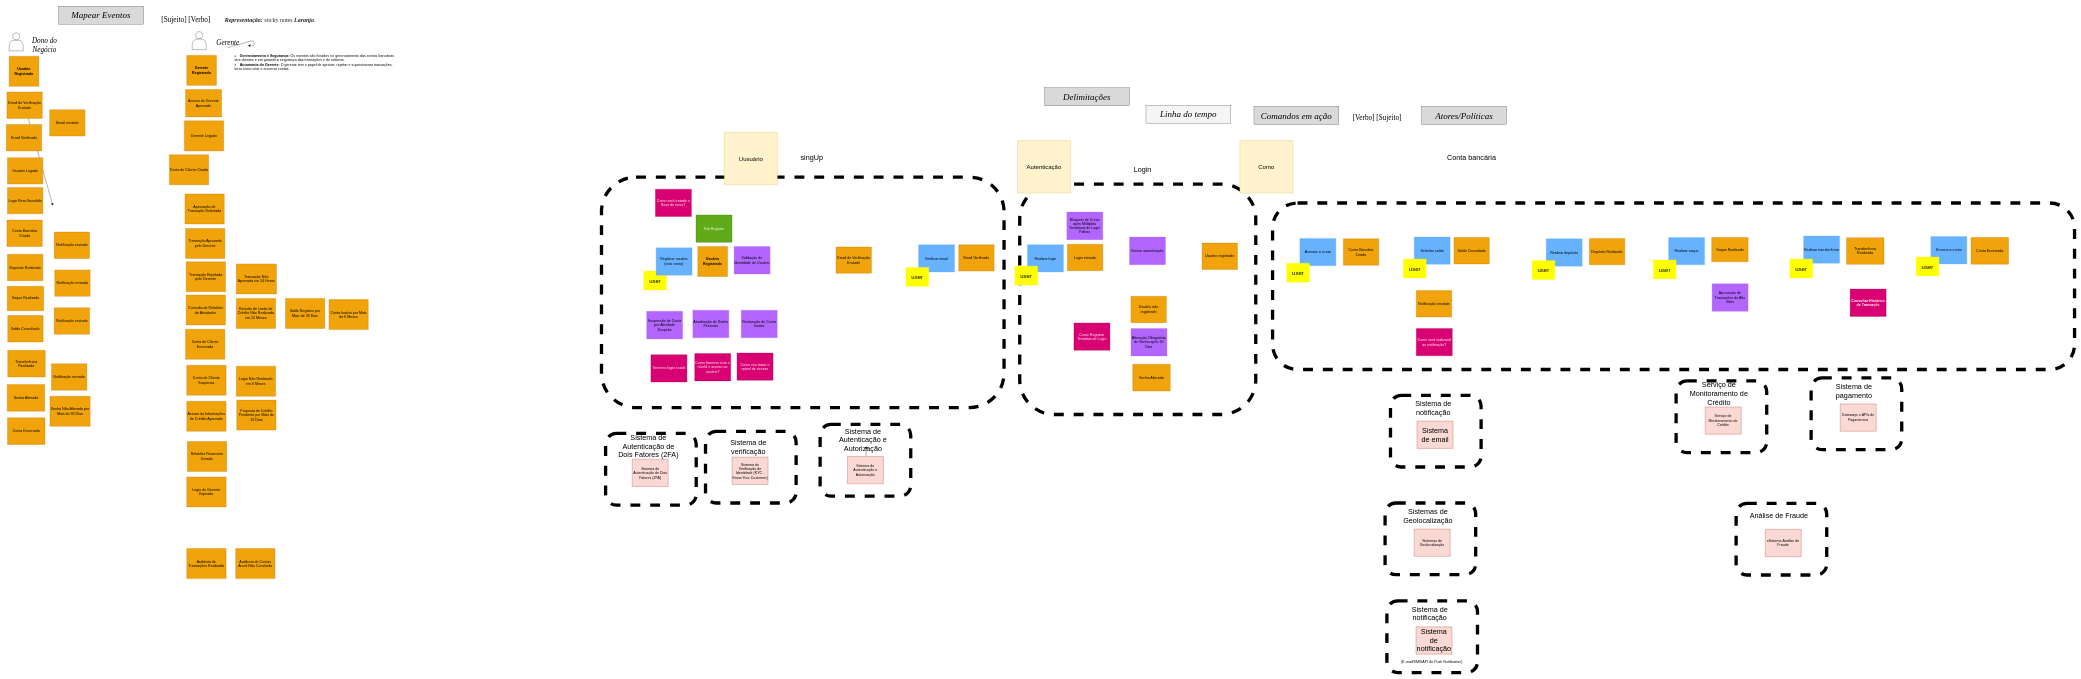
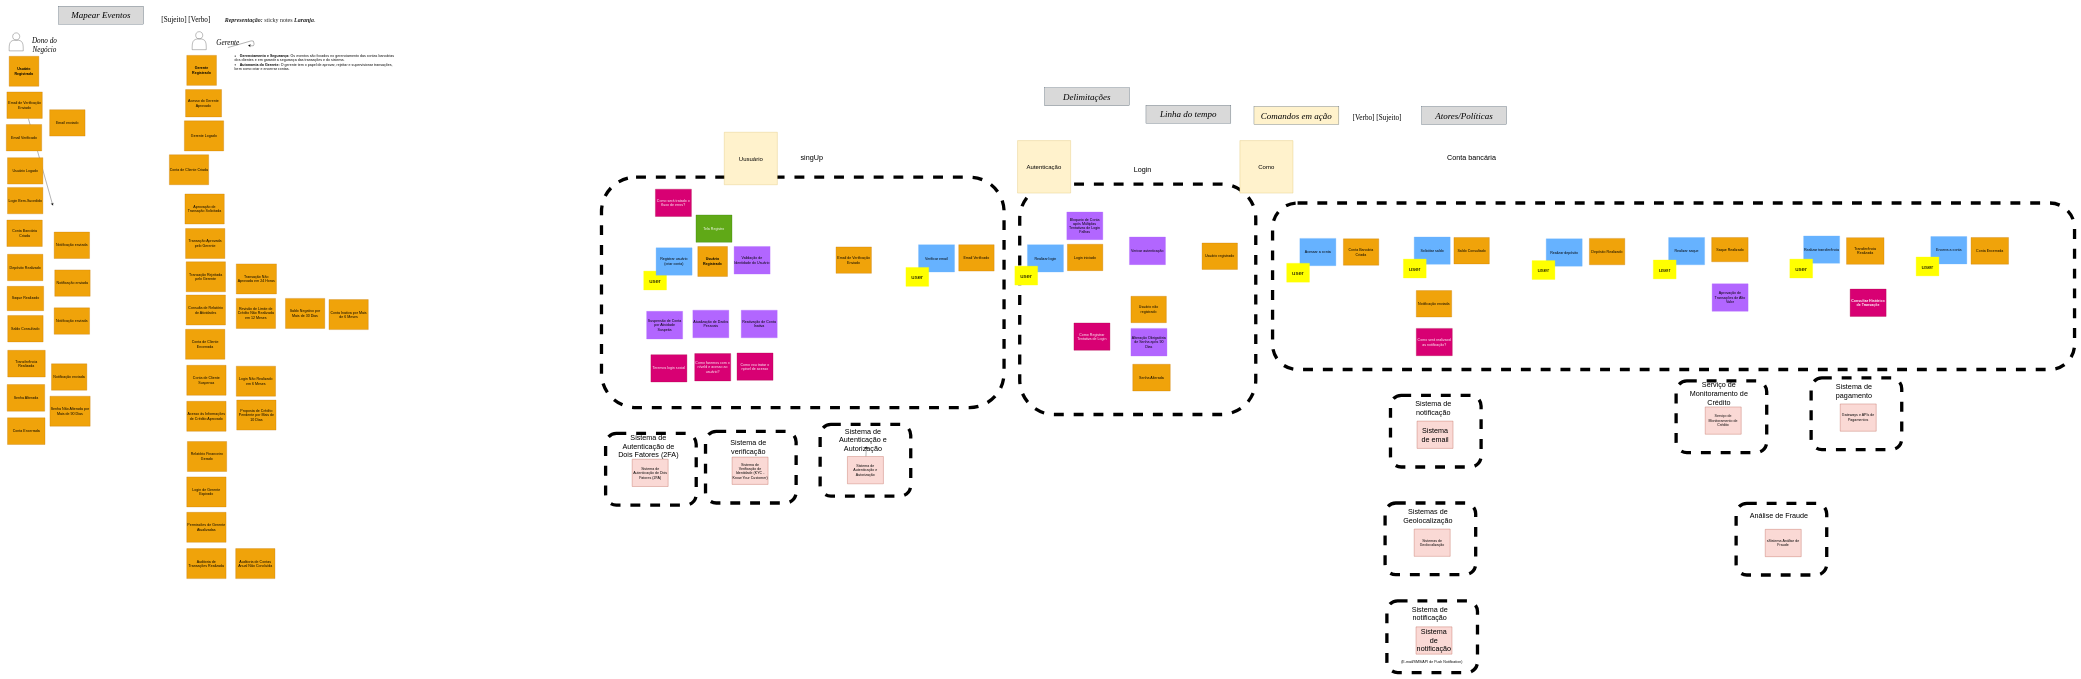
node "Linha do tempo": fillcolor #f5f5f5 -> #d9d9d9
node "Comandos em ação": fillcolor #d9d9d9 -> #fff2cc
node "Permissões de Gerente Atualizadas": added
